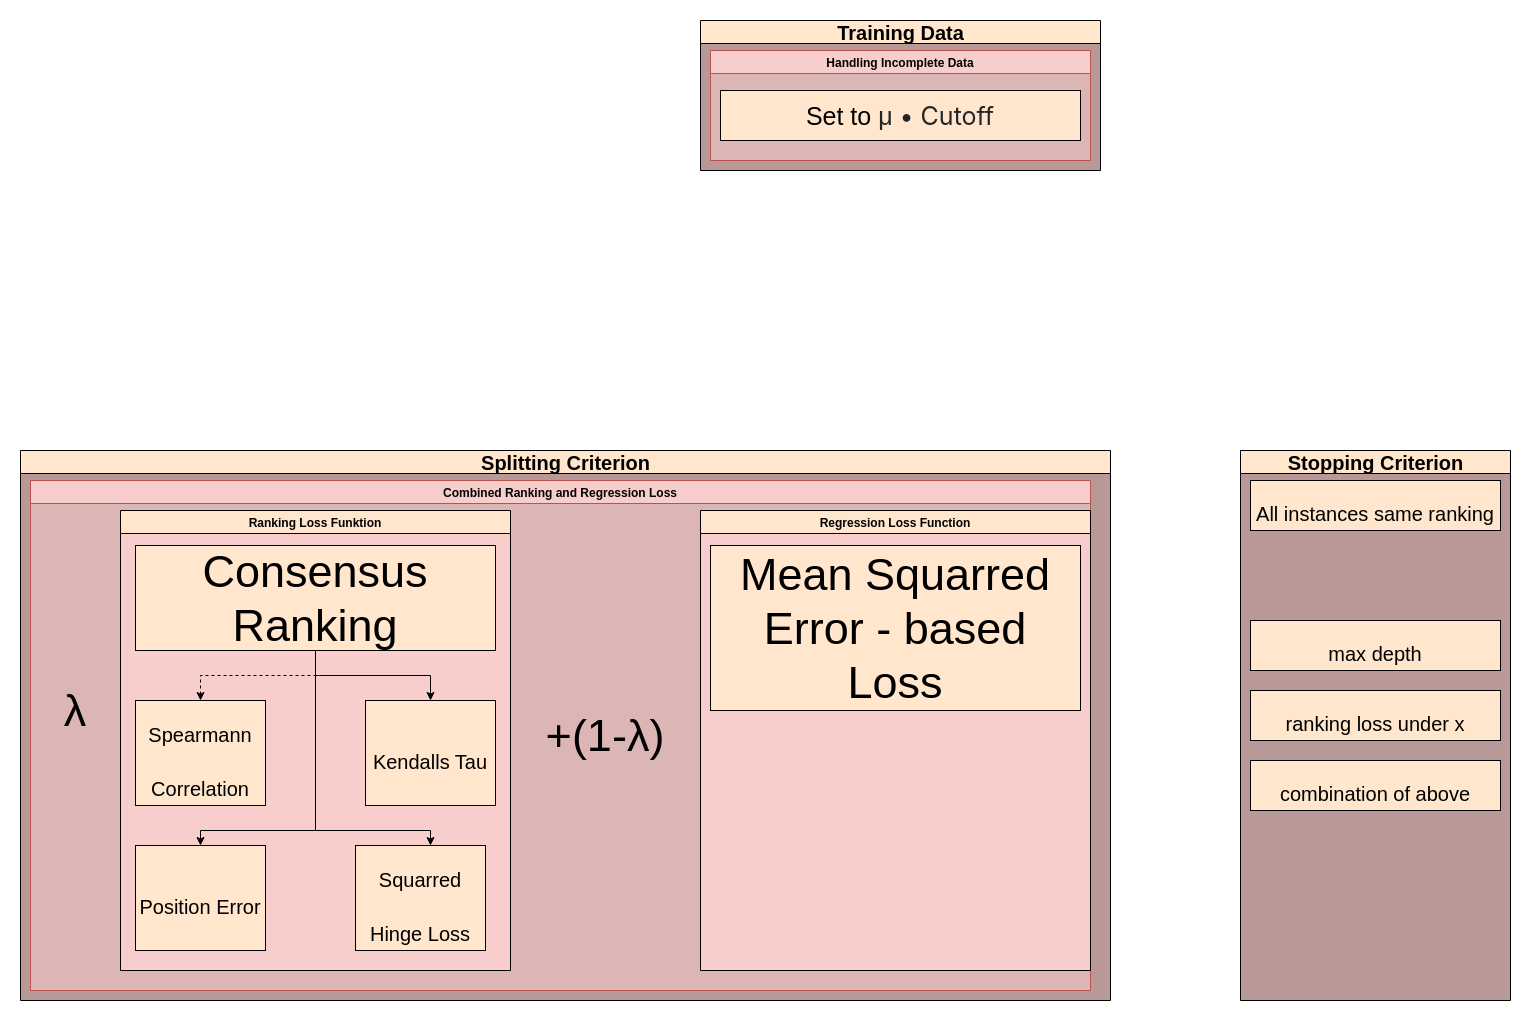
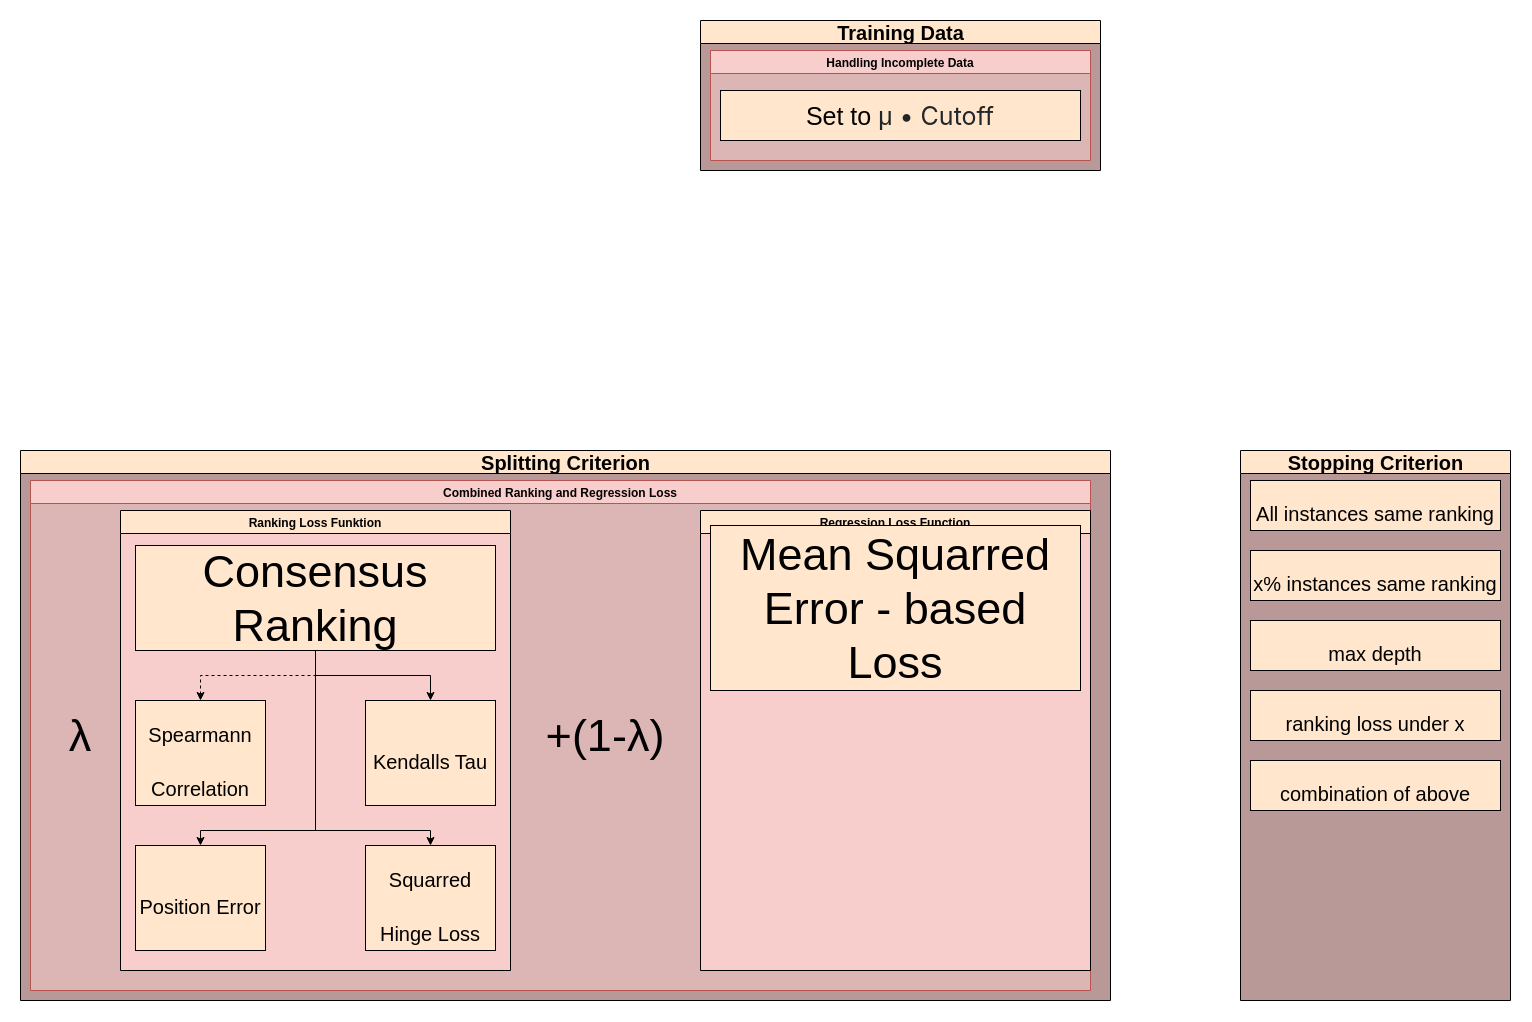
node "x% instances same ranking": added
node "Mean Squarred Error - based Loss": moved (896, 628) -> (896, 608)
node "λ": moved (76, 711) -> (81, 736)
node "Squarred Hinge Loss": moved (421, 898) -> (431, 898)
